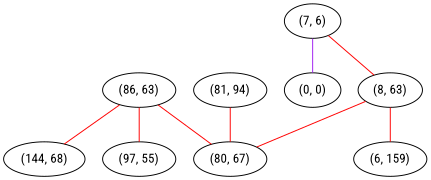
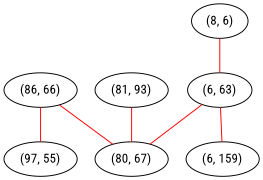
node "(7, 6)": label "(7, 6)" -> "(8, 6)"
node "(86, 63)": label "(86, 63)" -> "(86, 66)"
node "(81, 94)": label "(81, 94)" -> "(81, 93)"
node "(0, 0)": removed
node "(8, 63)": label "(8, 63)" -> "(6, 63)"
node "(144, 68)": removed
